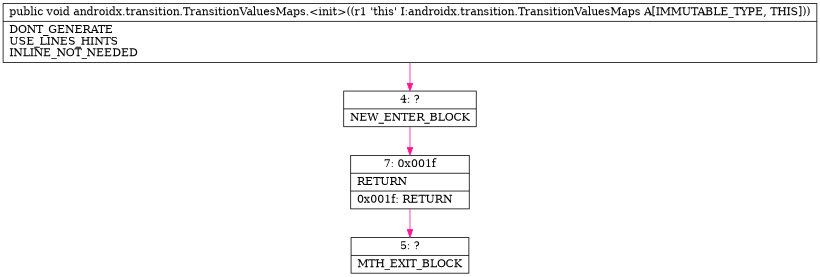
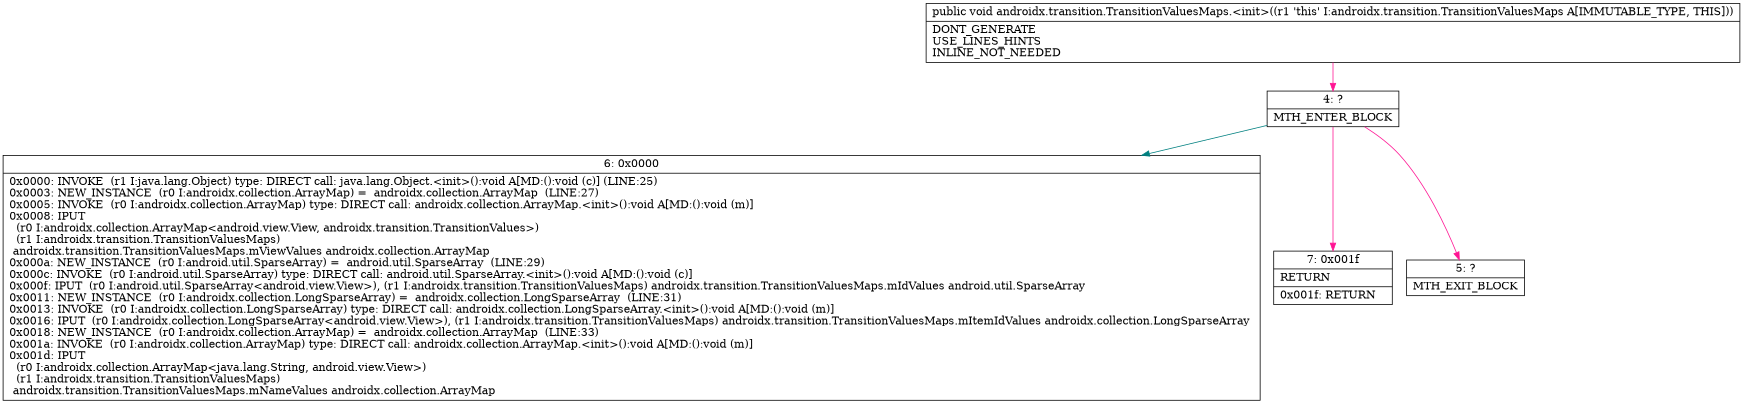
node "4: ?": text "NEW_ENTER_BLOCK" -> "MTH_ENTER_BLOCK"
edge "7: 0x001f" -> "5: ?": now "4: ?" -> "5: ?"
node "6: 0x0000": added
